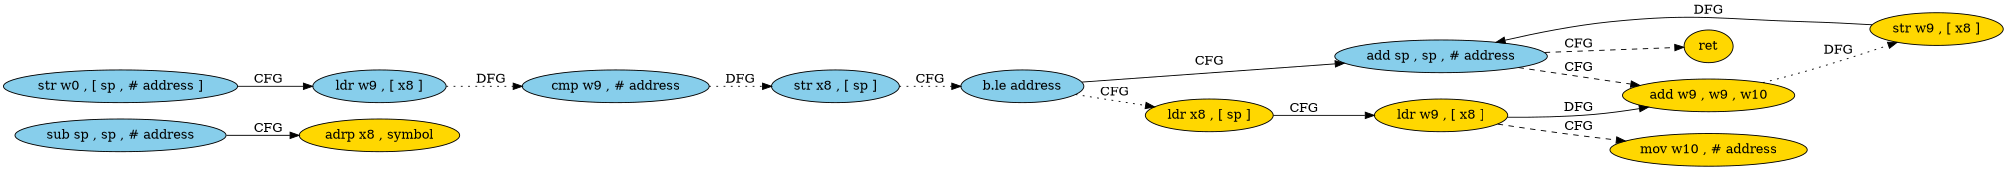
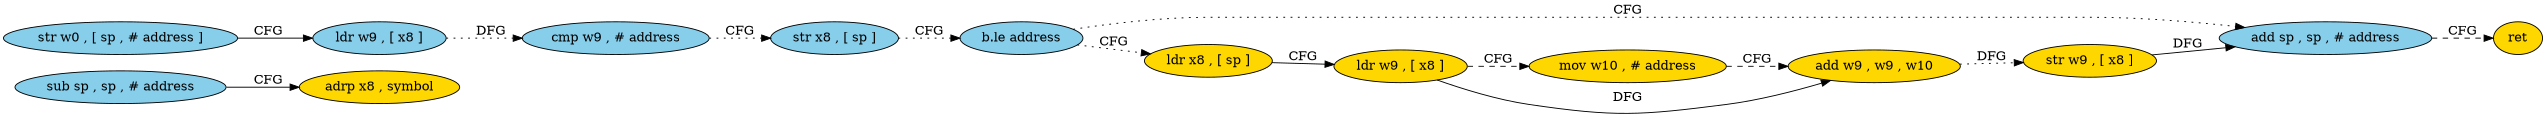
edge "b.le address" -> "add sp , sp , # address": style solid -> dotted
edge "add sp , sp , # address" -> "add w9 , w9 , w10": now "mov w10 , # address" -> "add w9 , w9 , w10"
edge "cmp w9 , # address" -> "str x8 , [ sp ]": label "DFG" -> "CFG"
